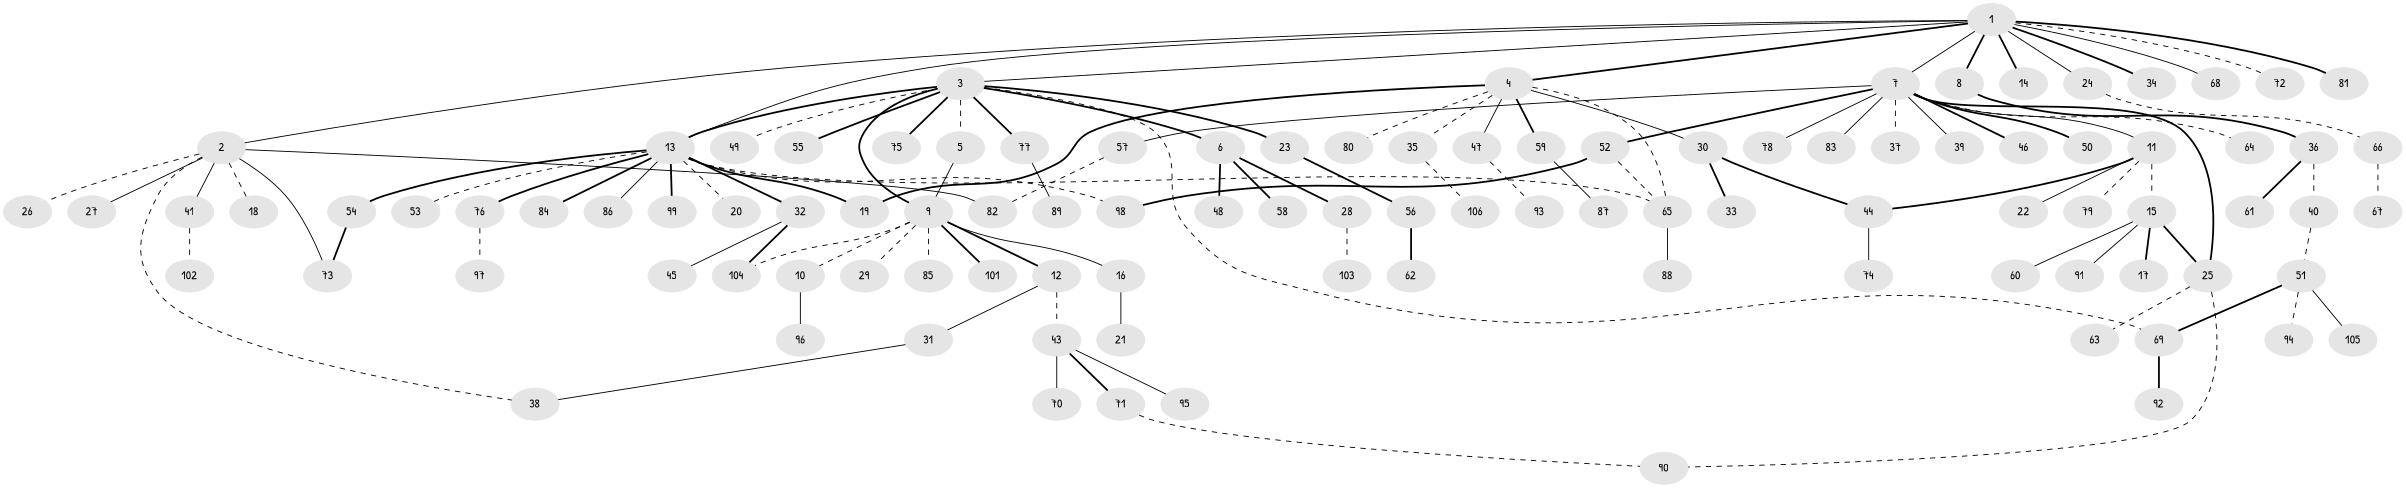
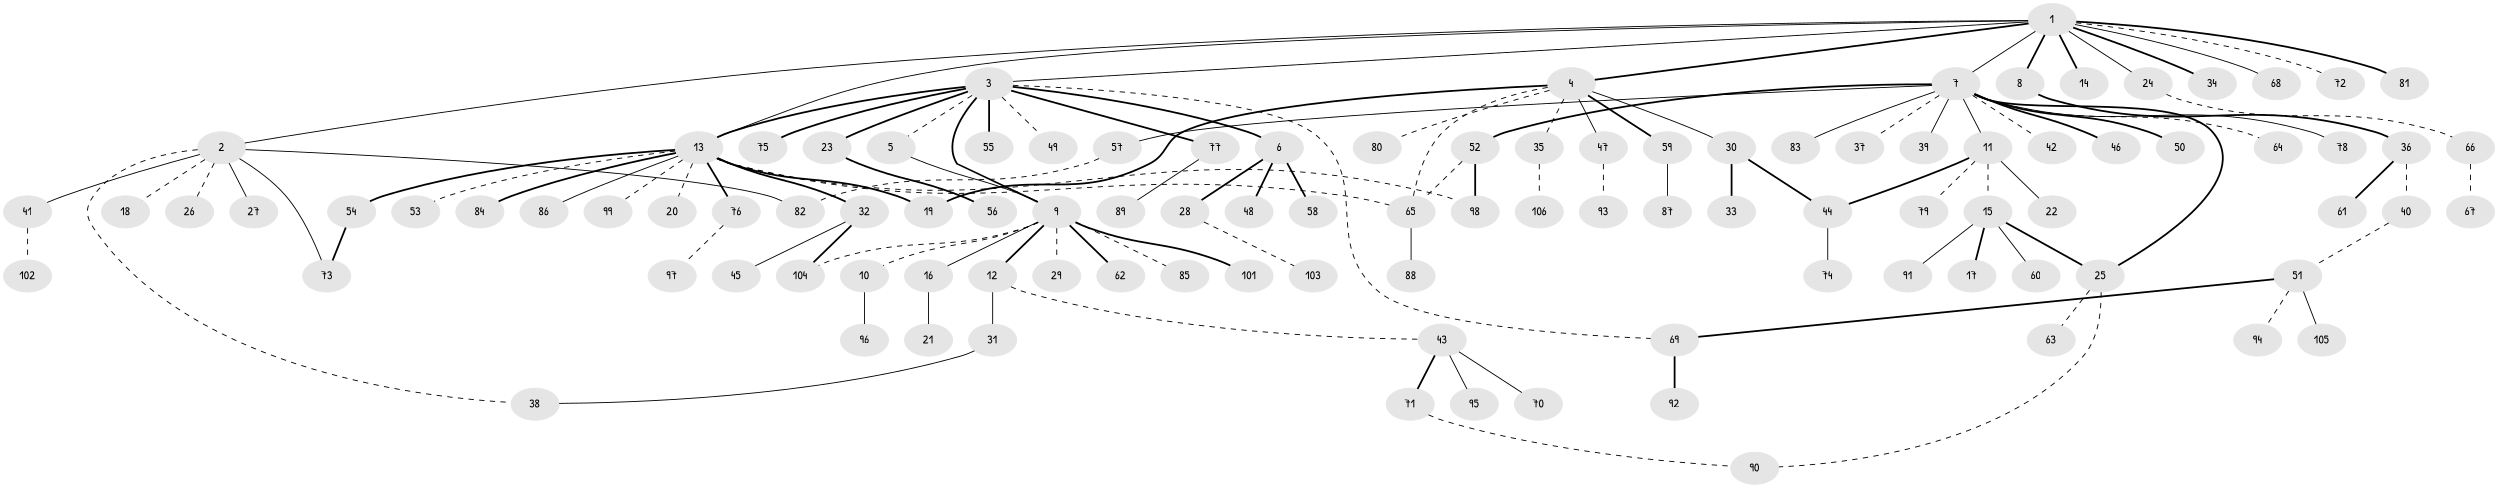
node "42": added
edge "13" -- "99": style bold -> dashed
edge "56" -- "62": now "9" -- "62"
